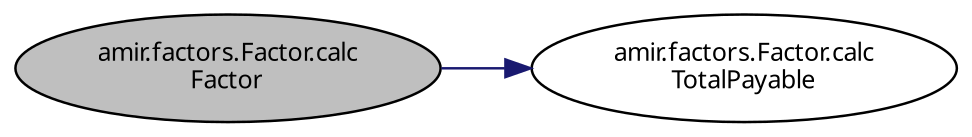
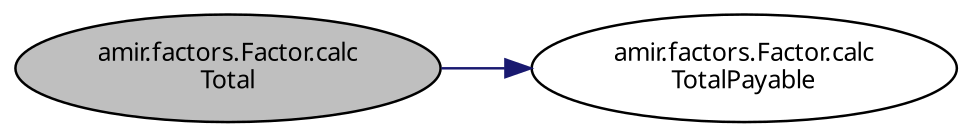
node "amir.factors.Factor.calc Factor": label "amir.factors.Factor.calc Factor" -> "amir.factors.Factor.calc Total"
